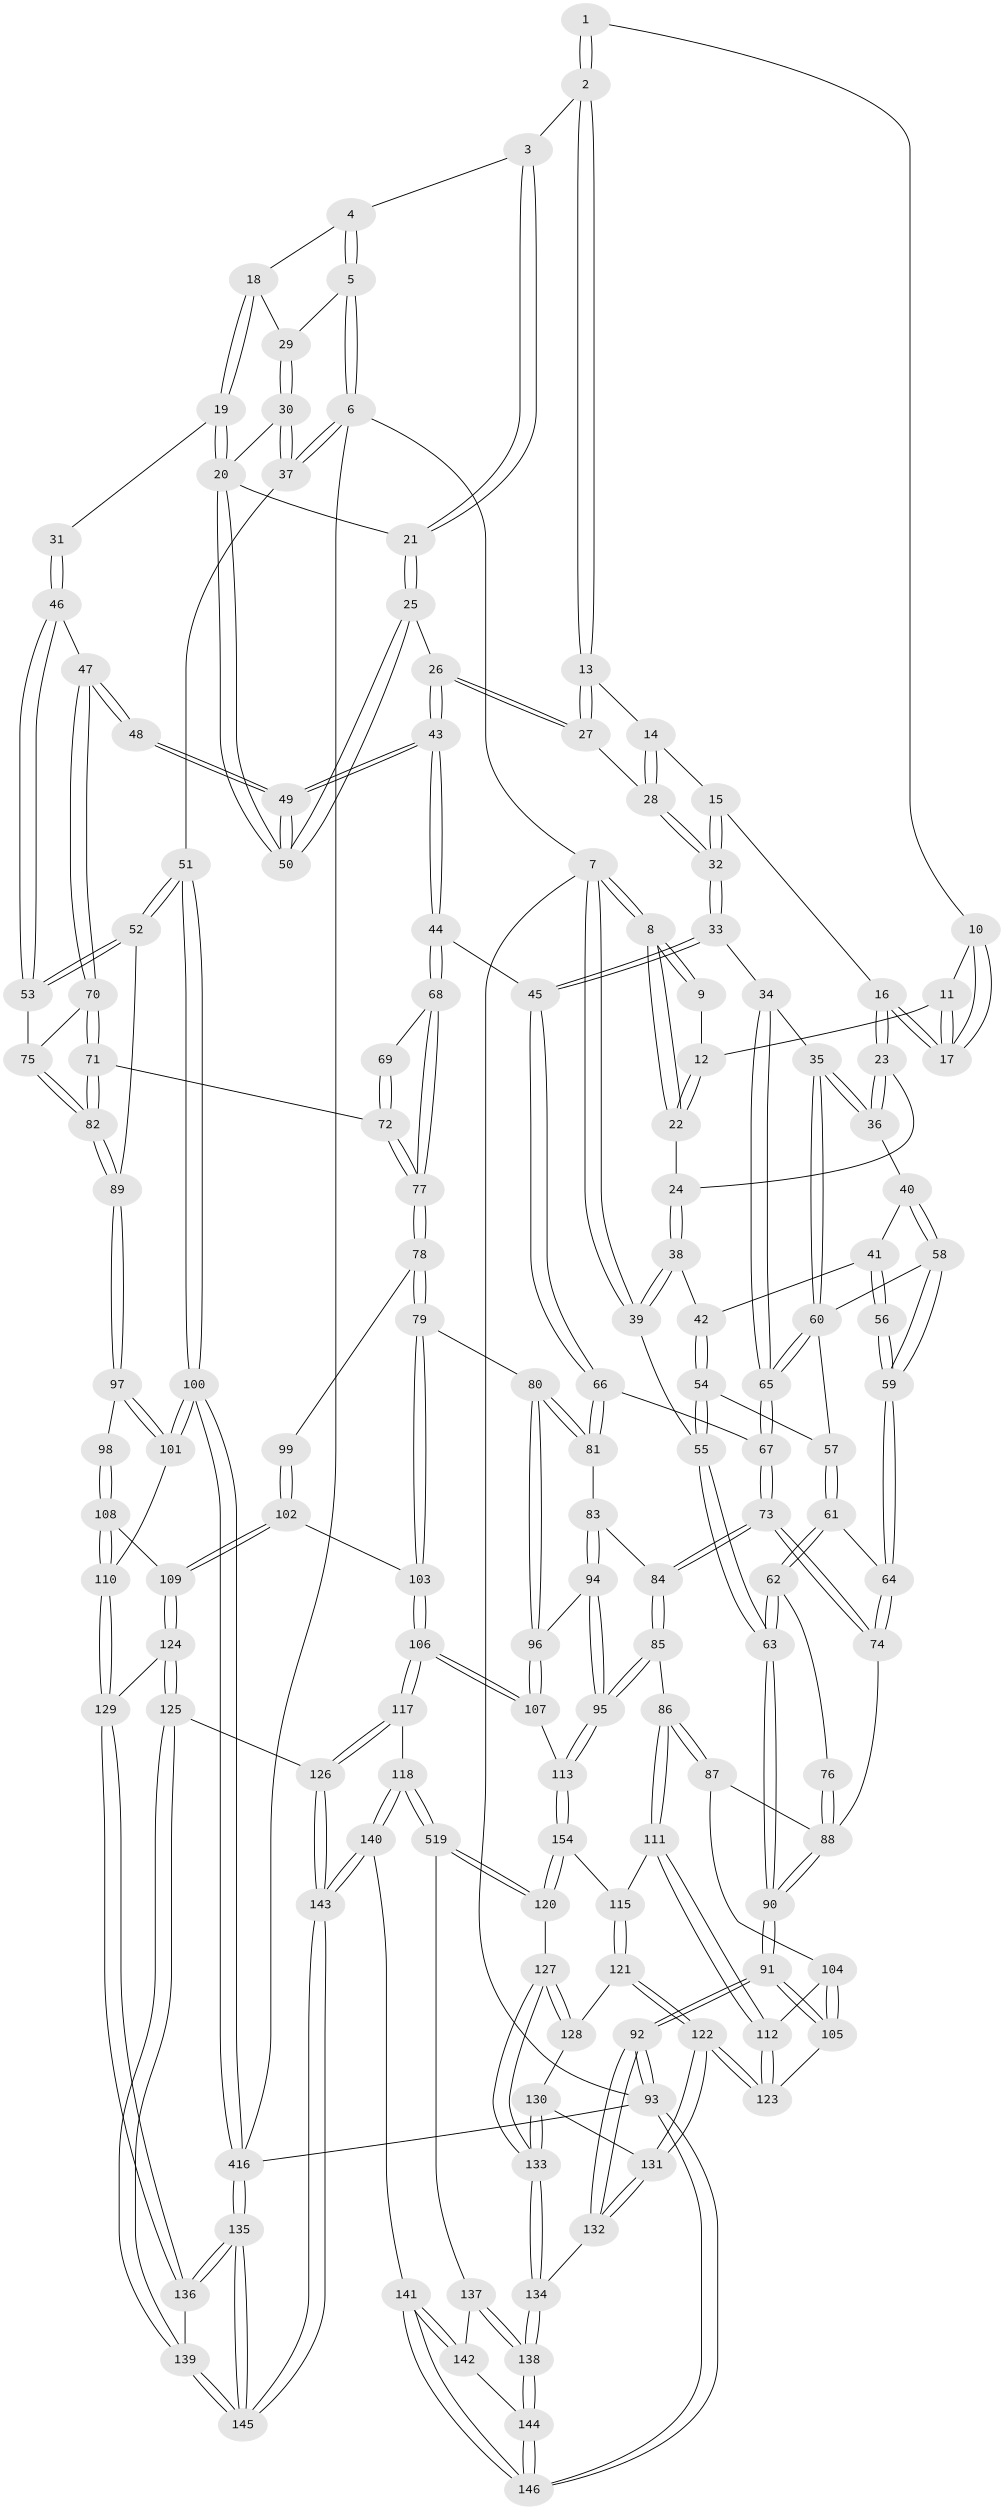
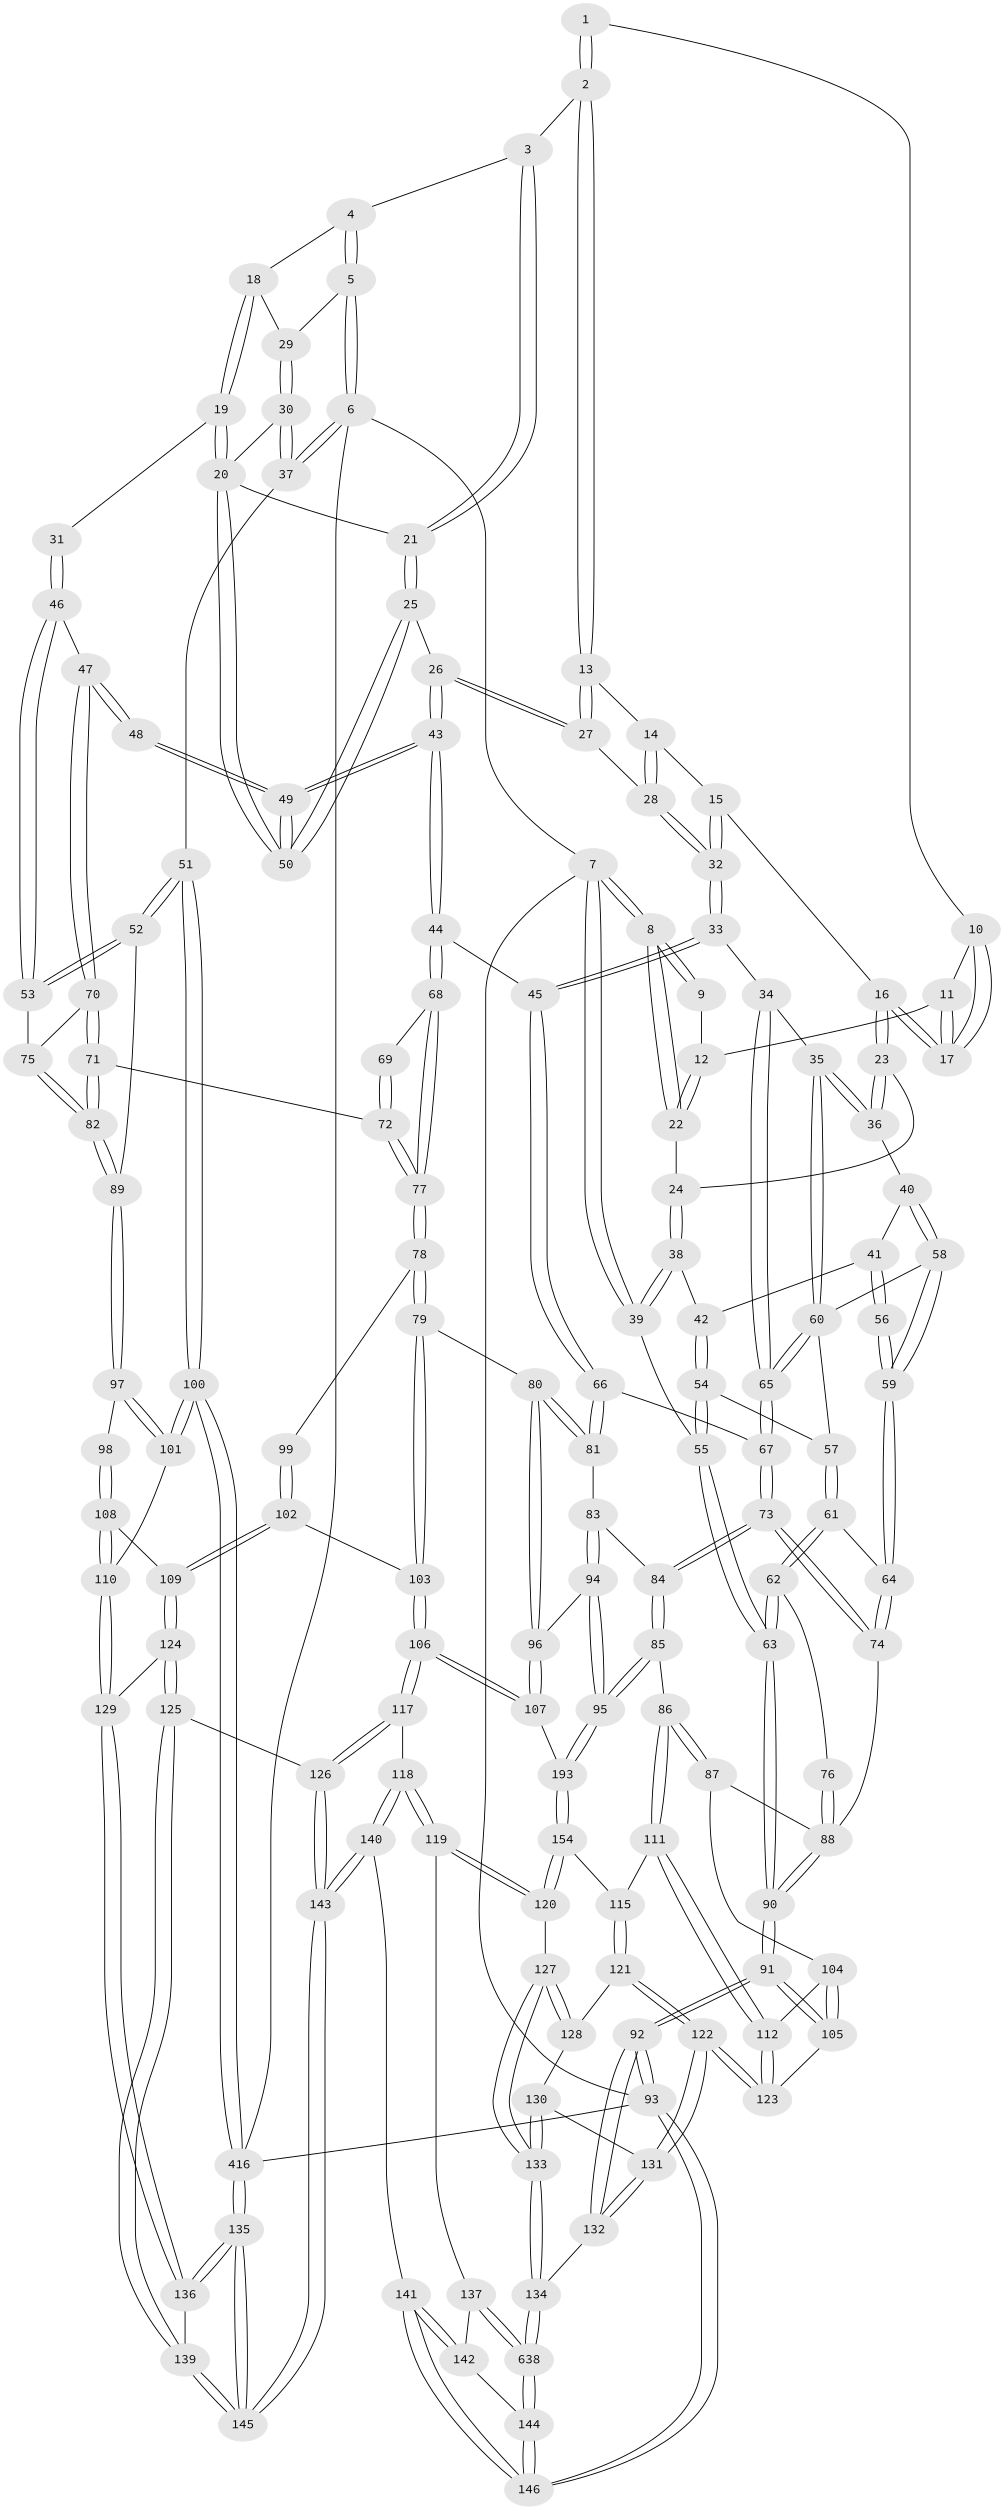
node "113": label "113" -> "193"
node "519": label "519" -> "119"
node "138": label "138" -> "638"
